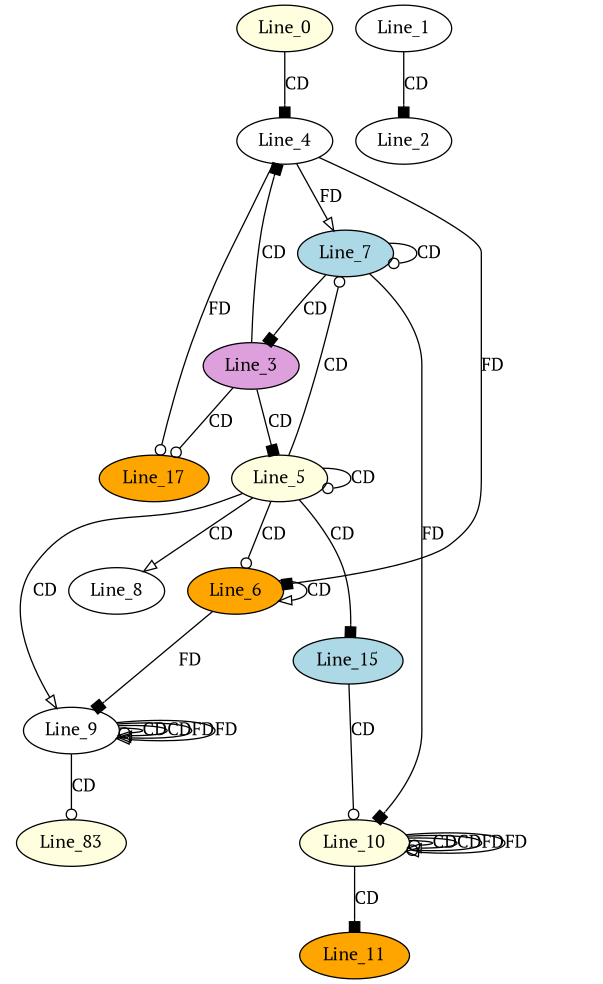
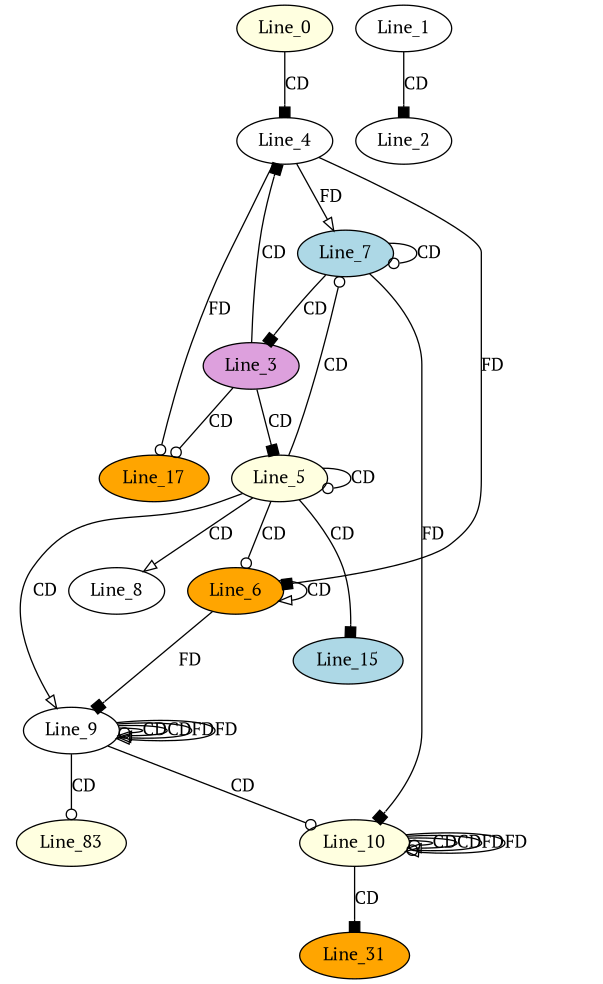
edge "Line_15" -> "Line_10": now "Line_9" -> "Line_10"
node "Line_11": label "Line_11" -> "Line_31"
